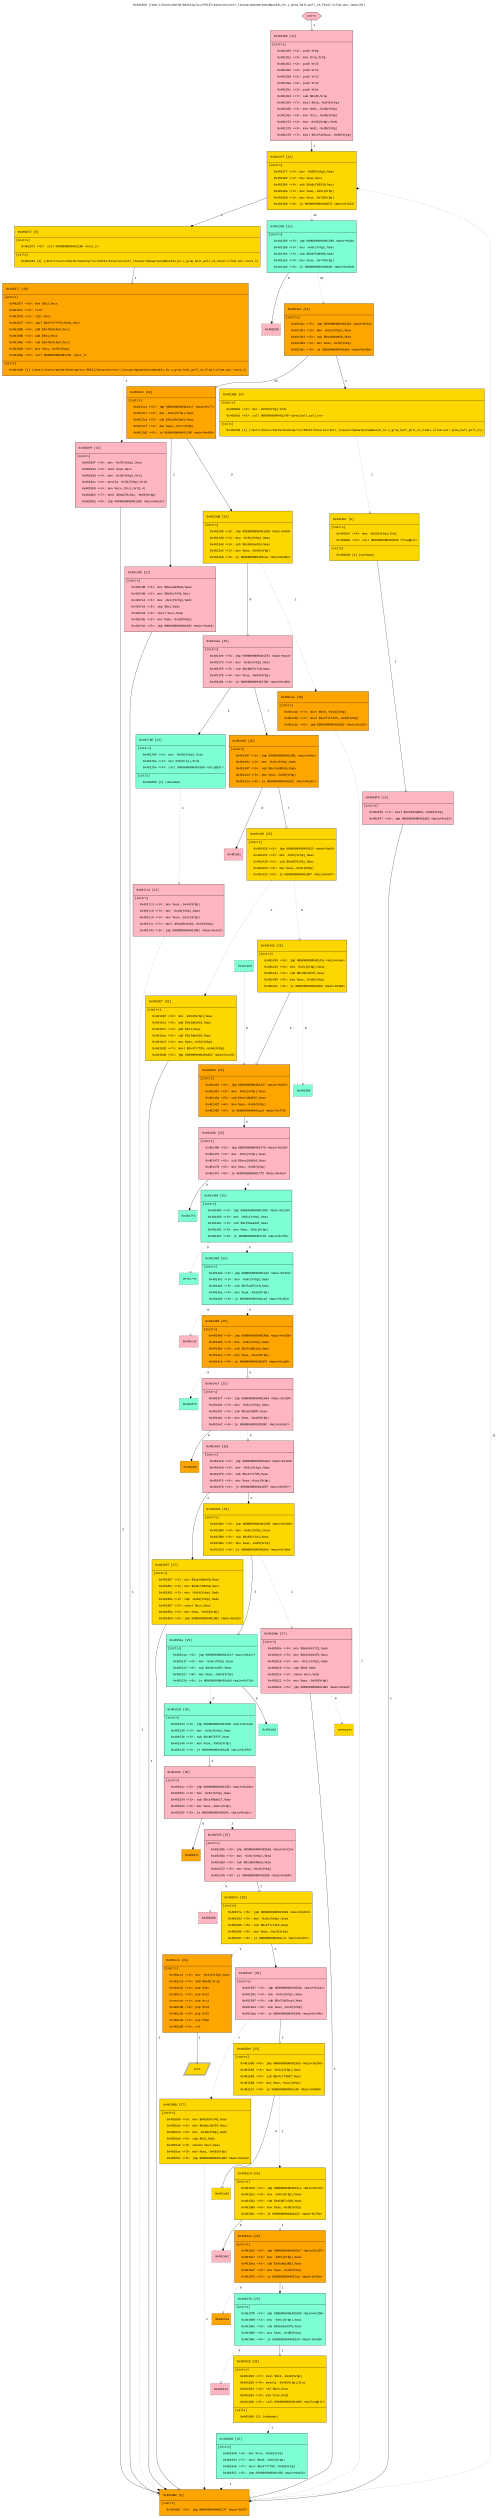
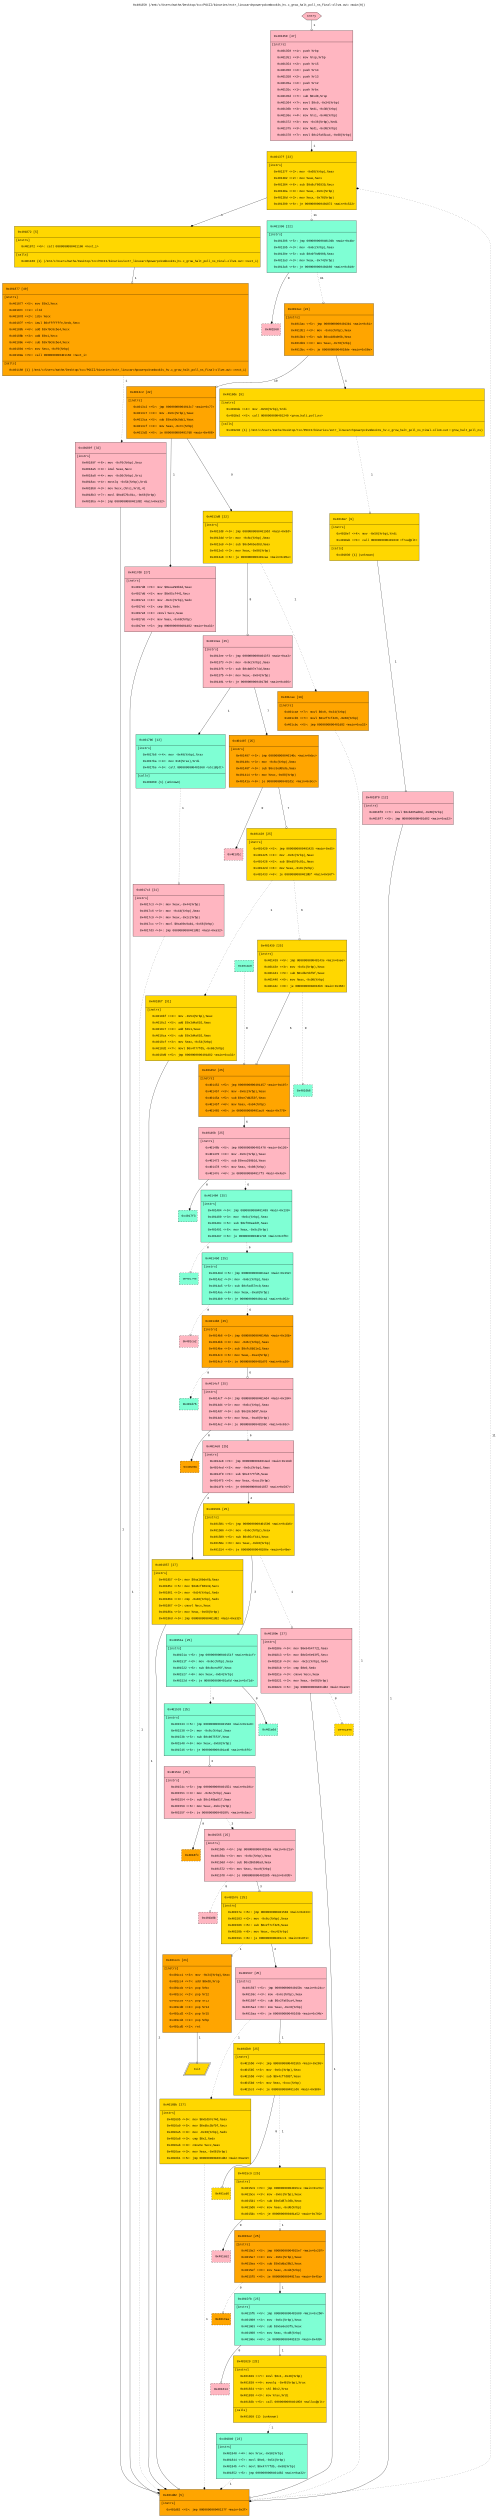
edge "0x4015fb [25]" -> "0x401614": style dotted -> solid
